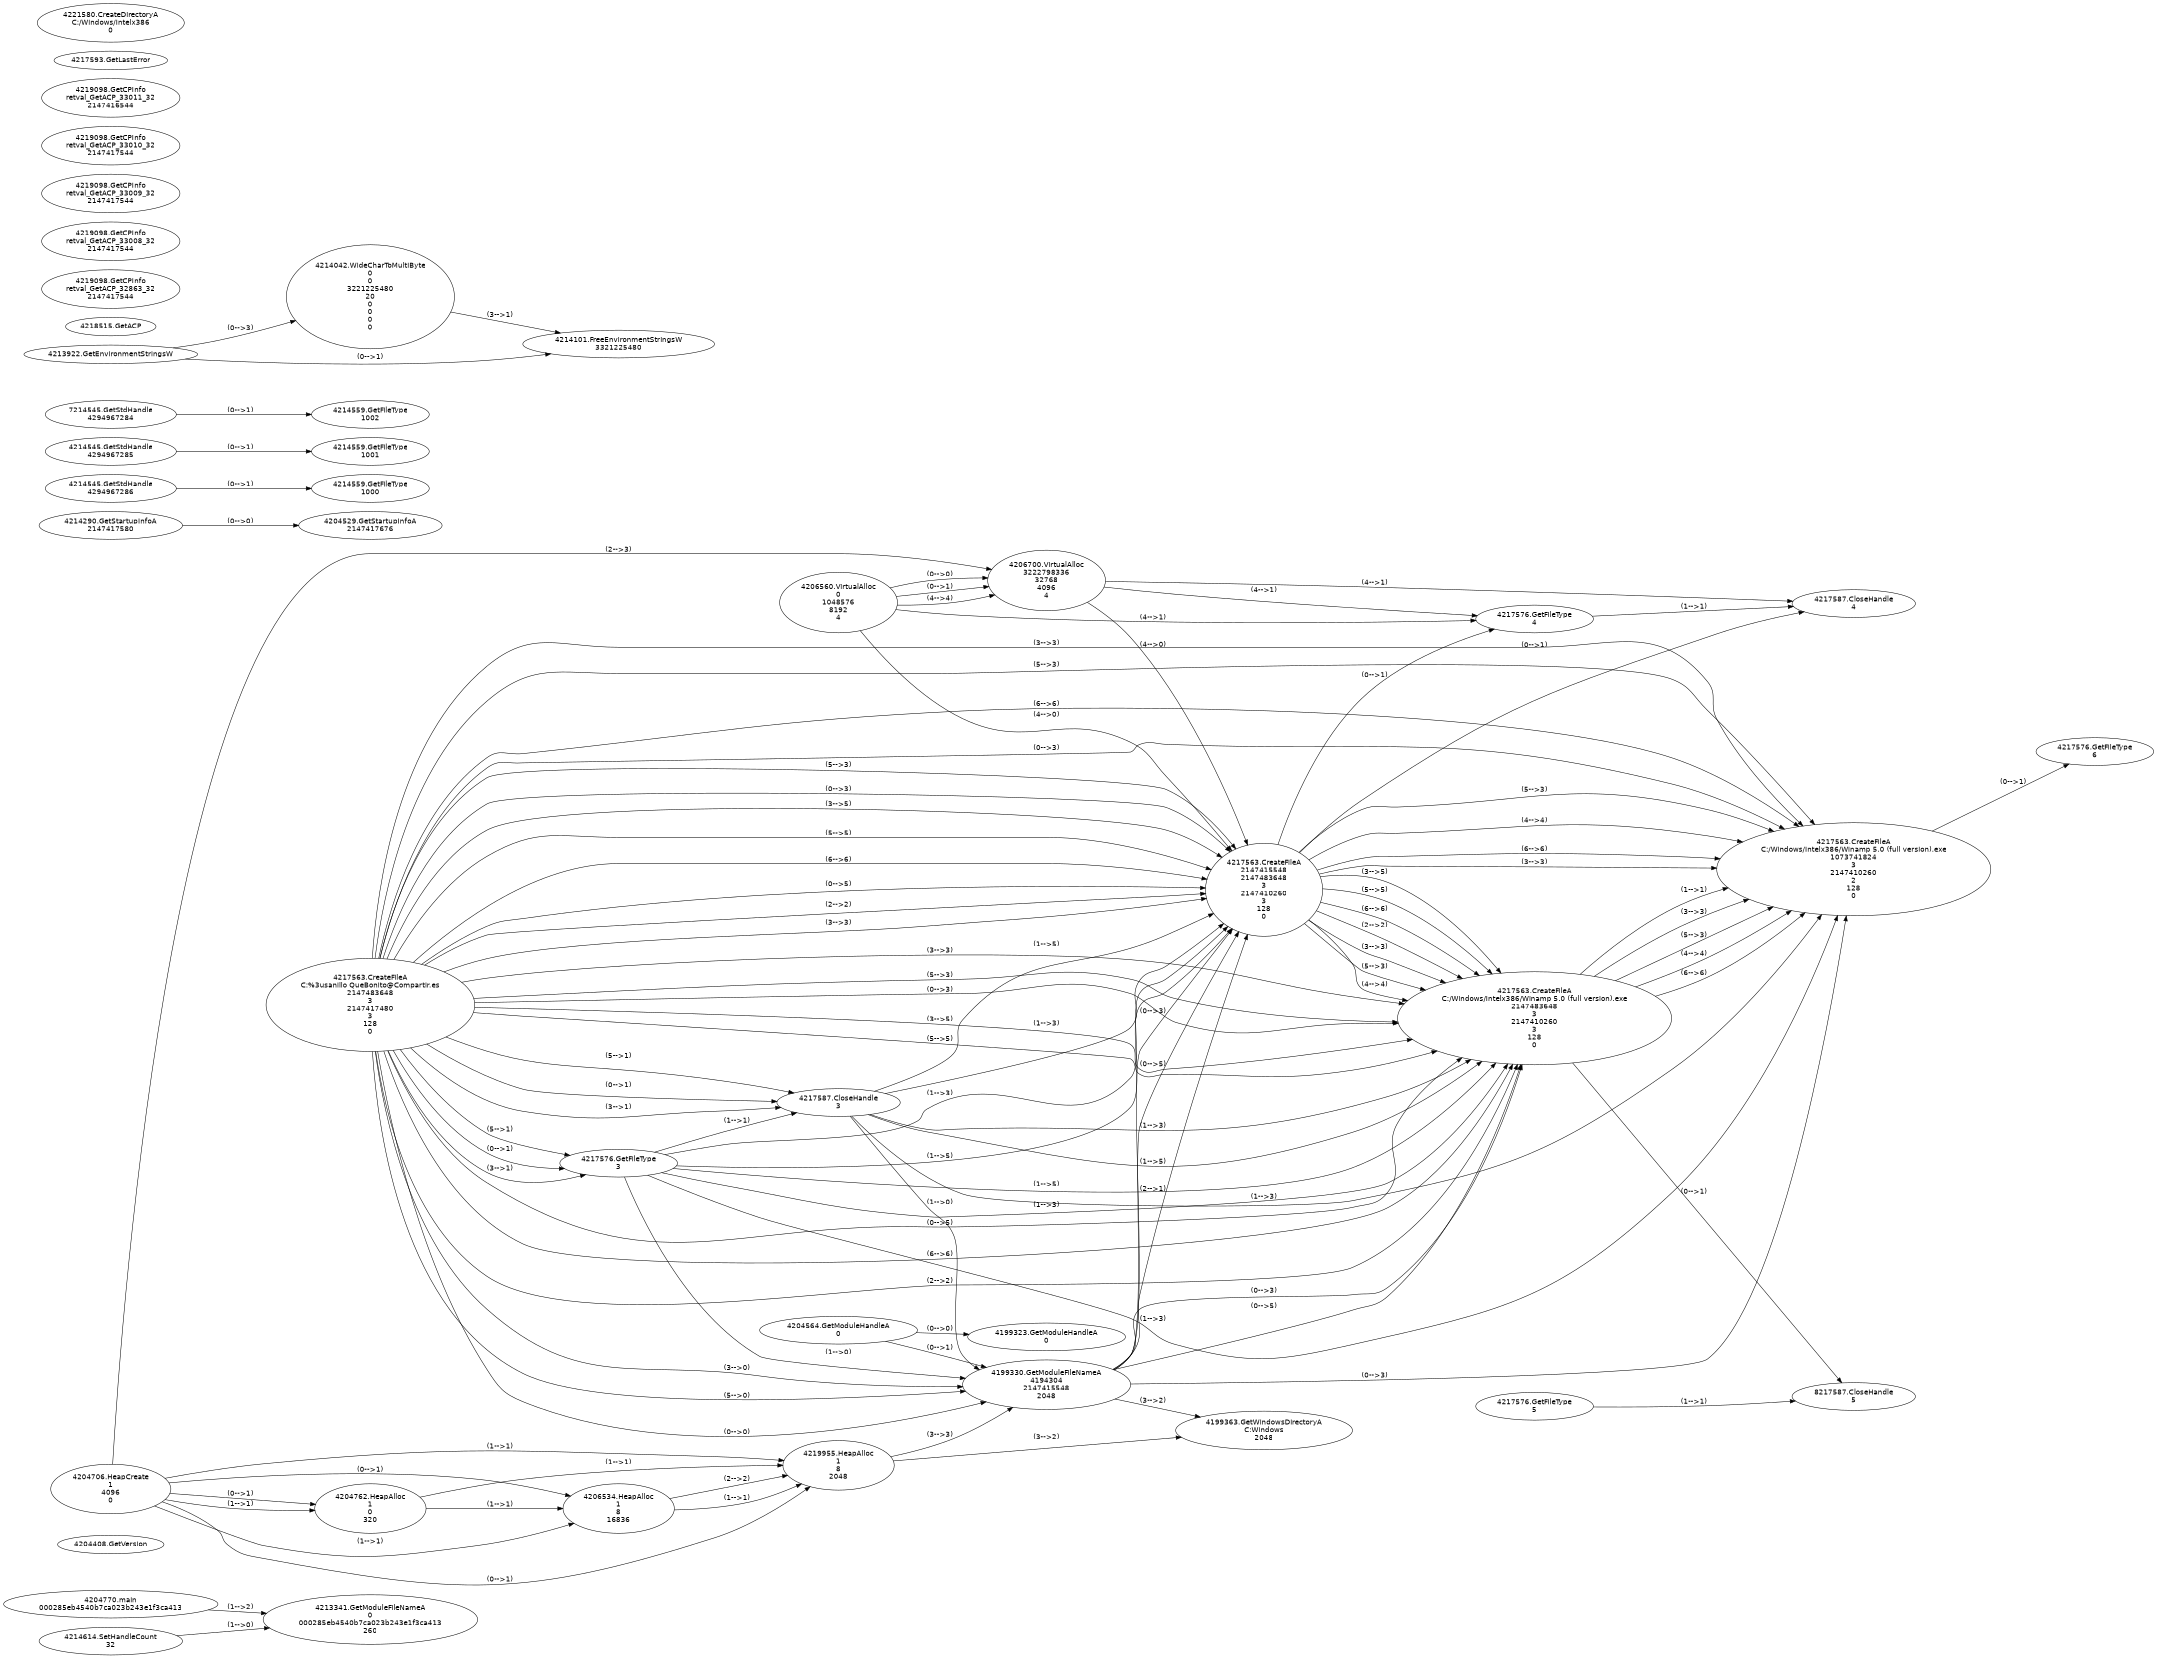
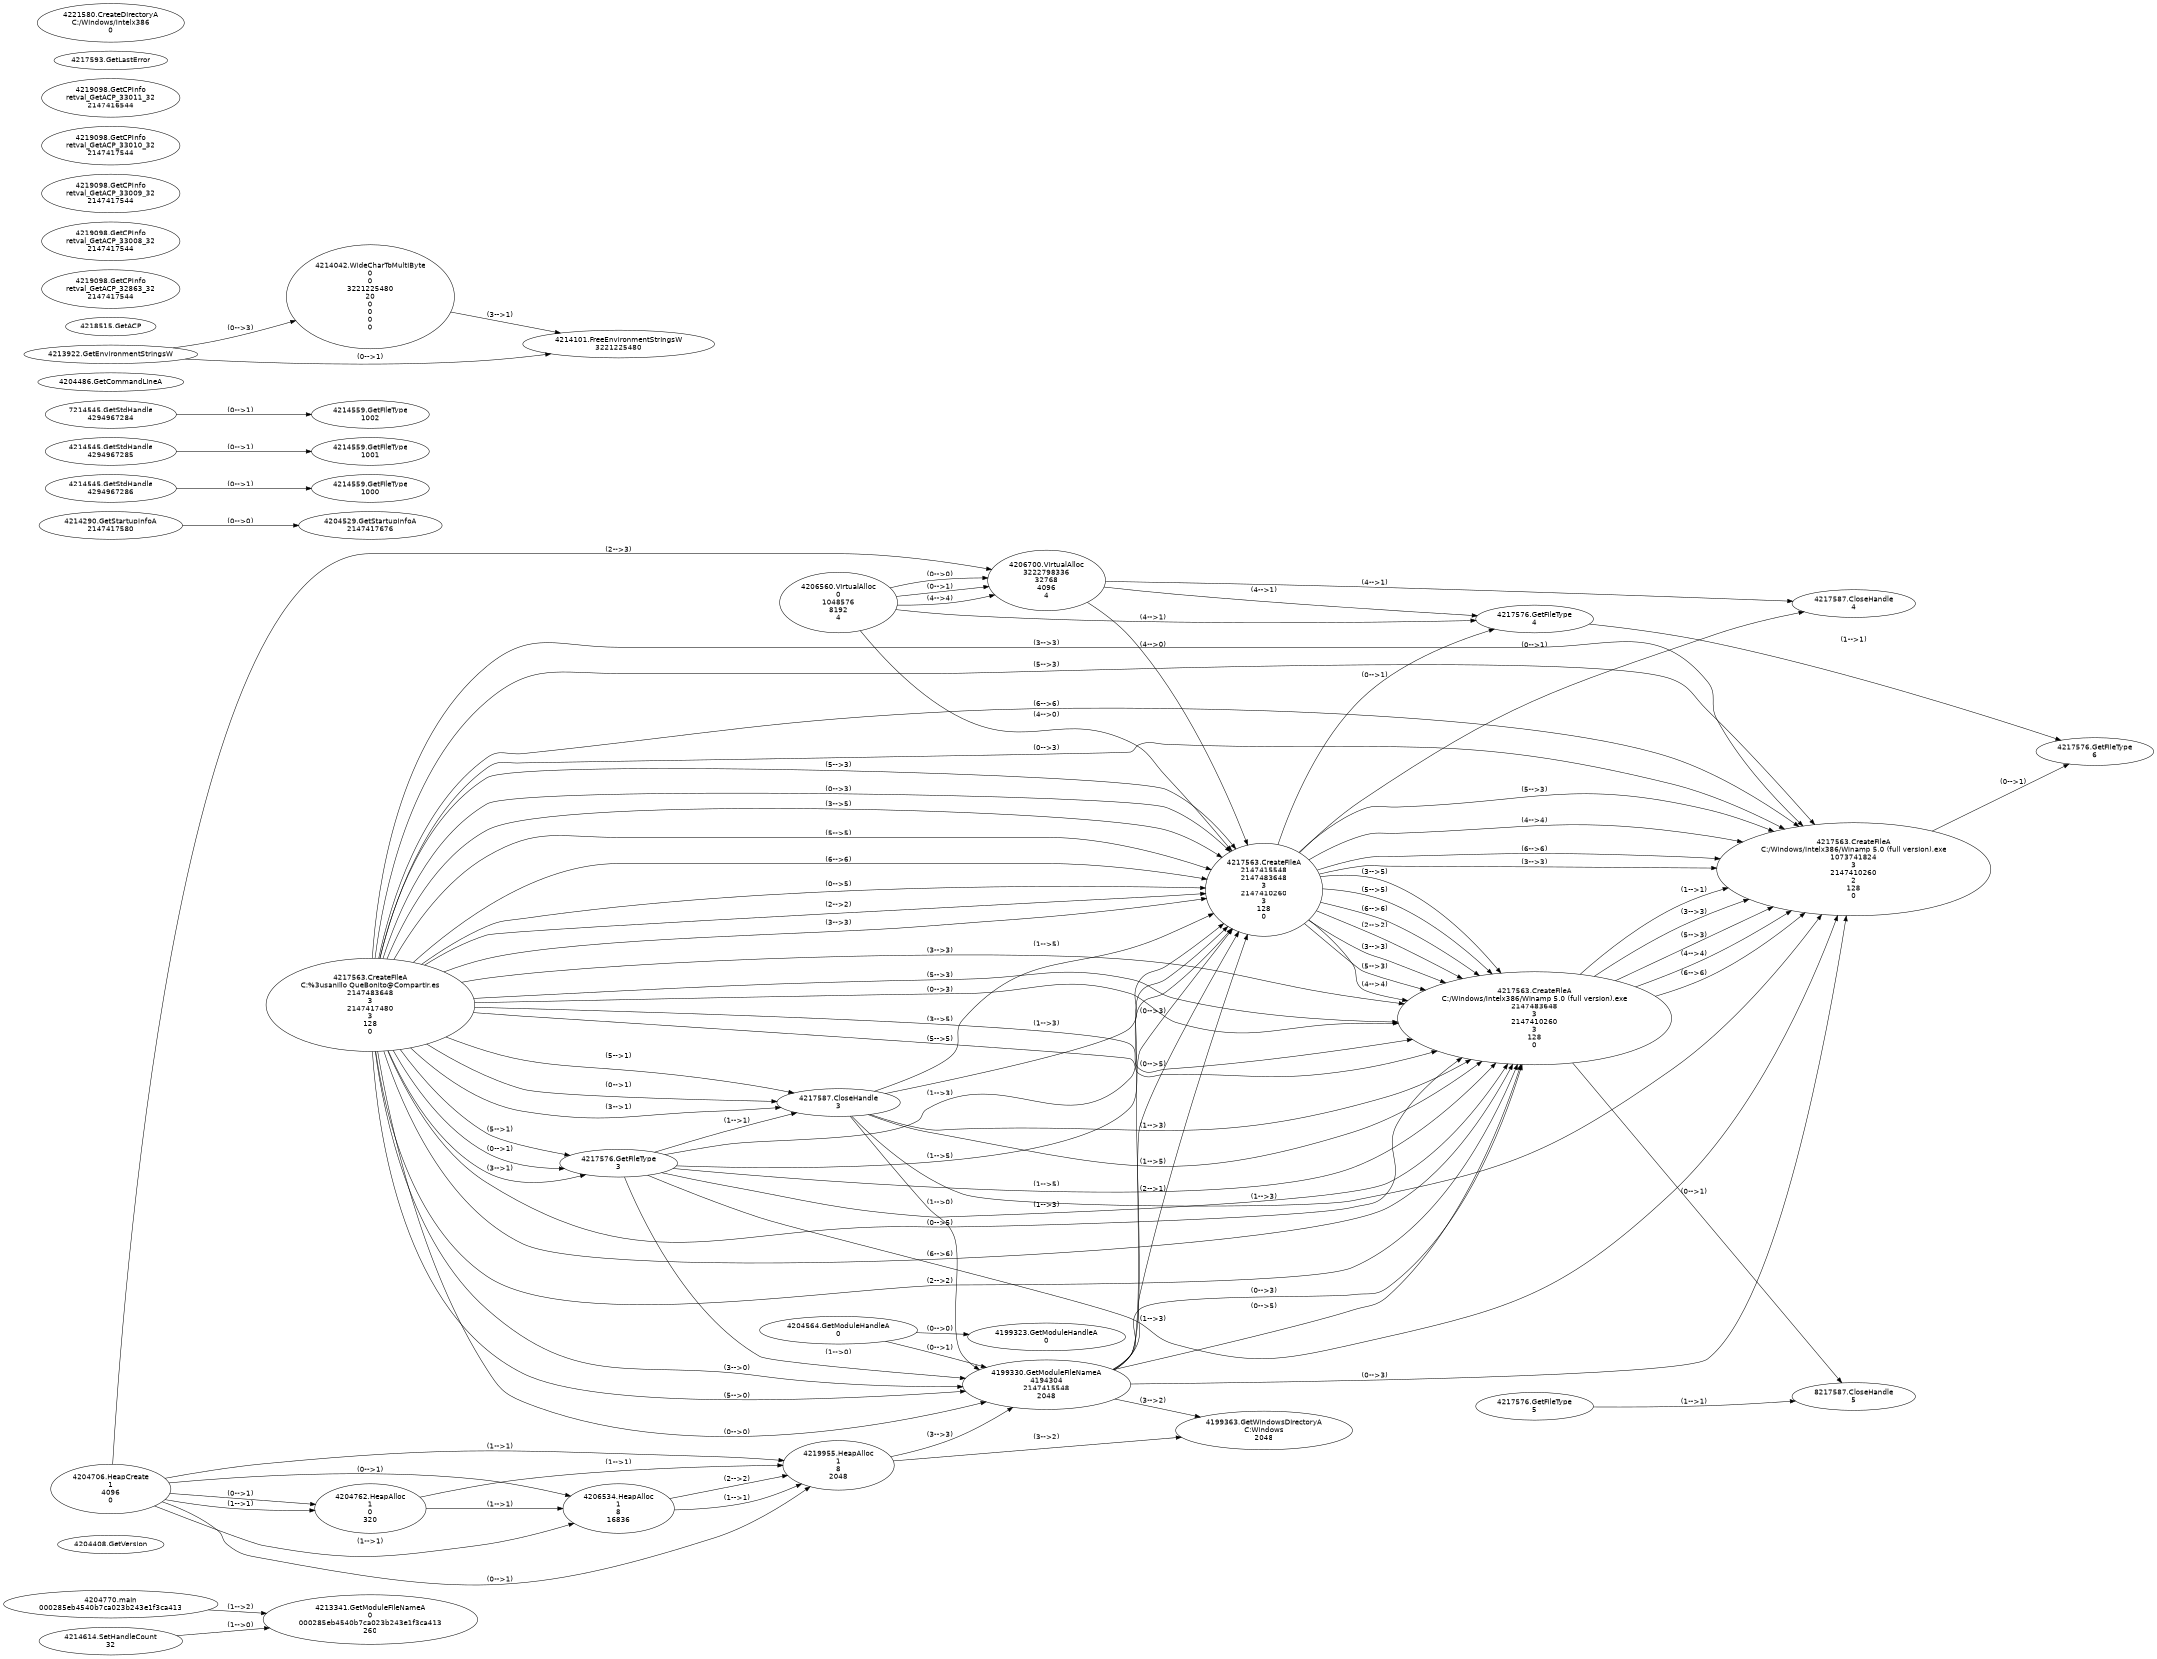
node "4214101.FreeEnvironmentStringsW 3321225480": label "4214101.FreeEnvironmentStringsW 3321225480" -> "4214101.FreeEnvironmentStringsW 3221225480"
node "4204486.GetCommandLineA": added
edge "4217576.GetFileType 4" -> "4217587.CloseHandle 4": now "4217576.GetFileType 4" -> "4217576.GetFileType 6"
